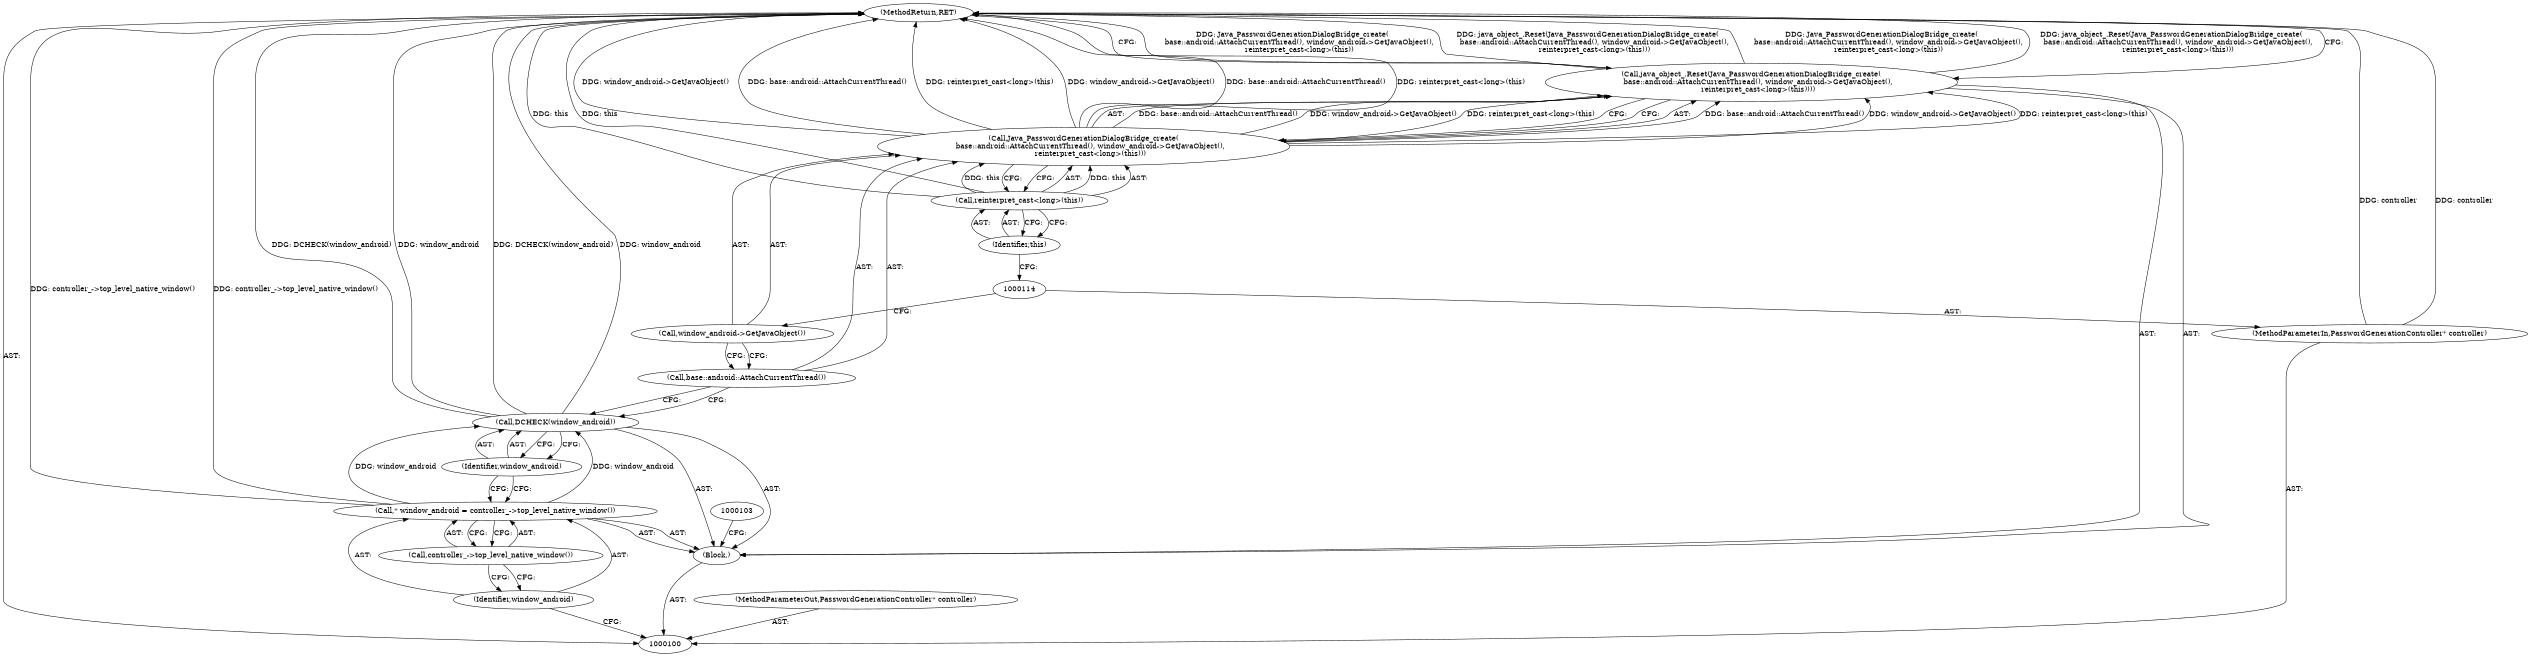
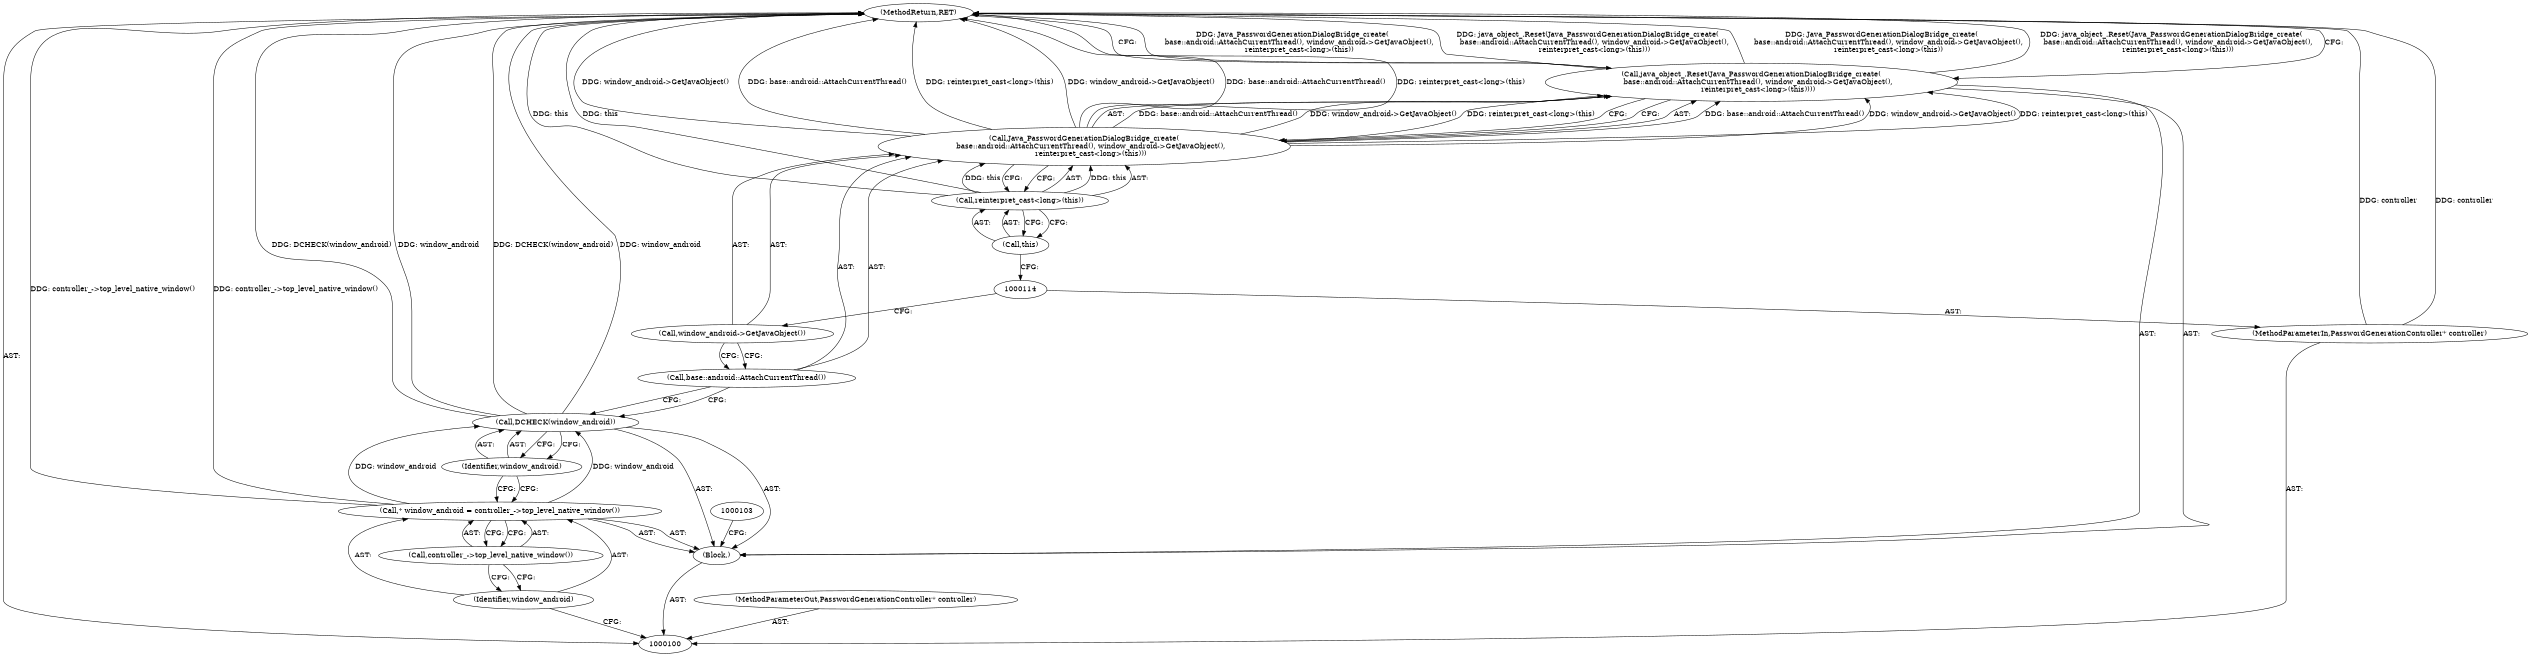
node "(Identifier,this)": label "(Identifier,this)" -> "(Call,this)"
